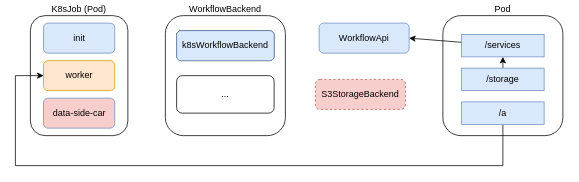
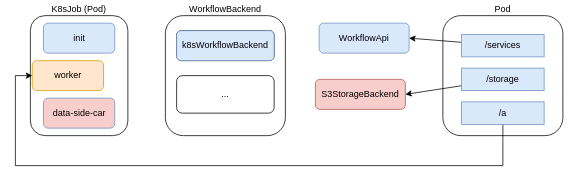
edge "/storage" -> "/services": now "/storage" -> "S3StorageBackend"
node "worker": moved (79, 75) -> (68, 75)
node "S3StorageBackend": style dashed -> solid
